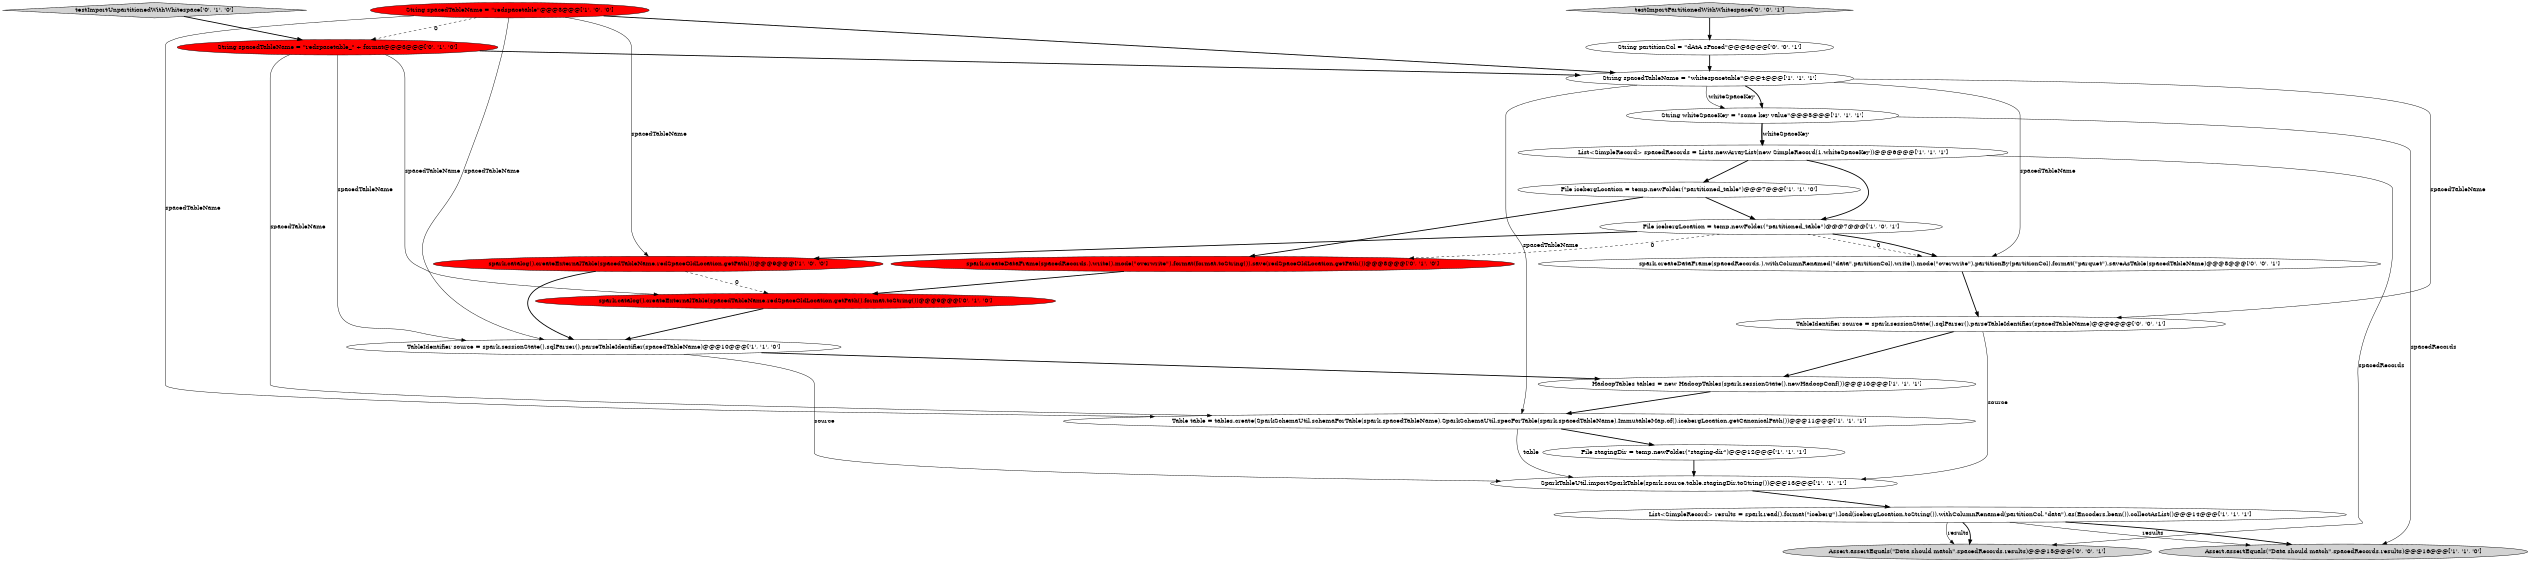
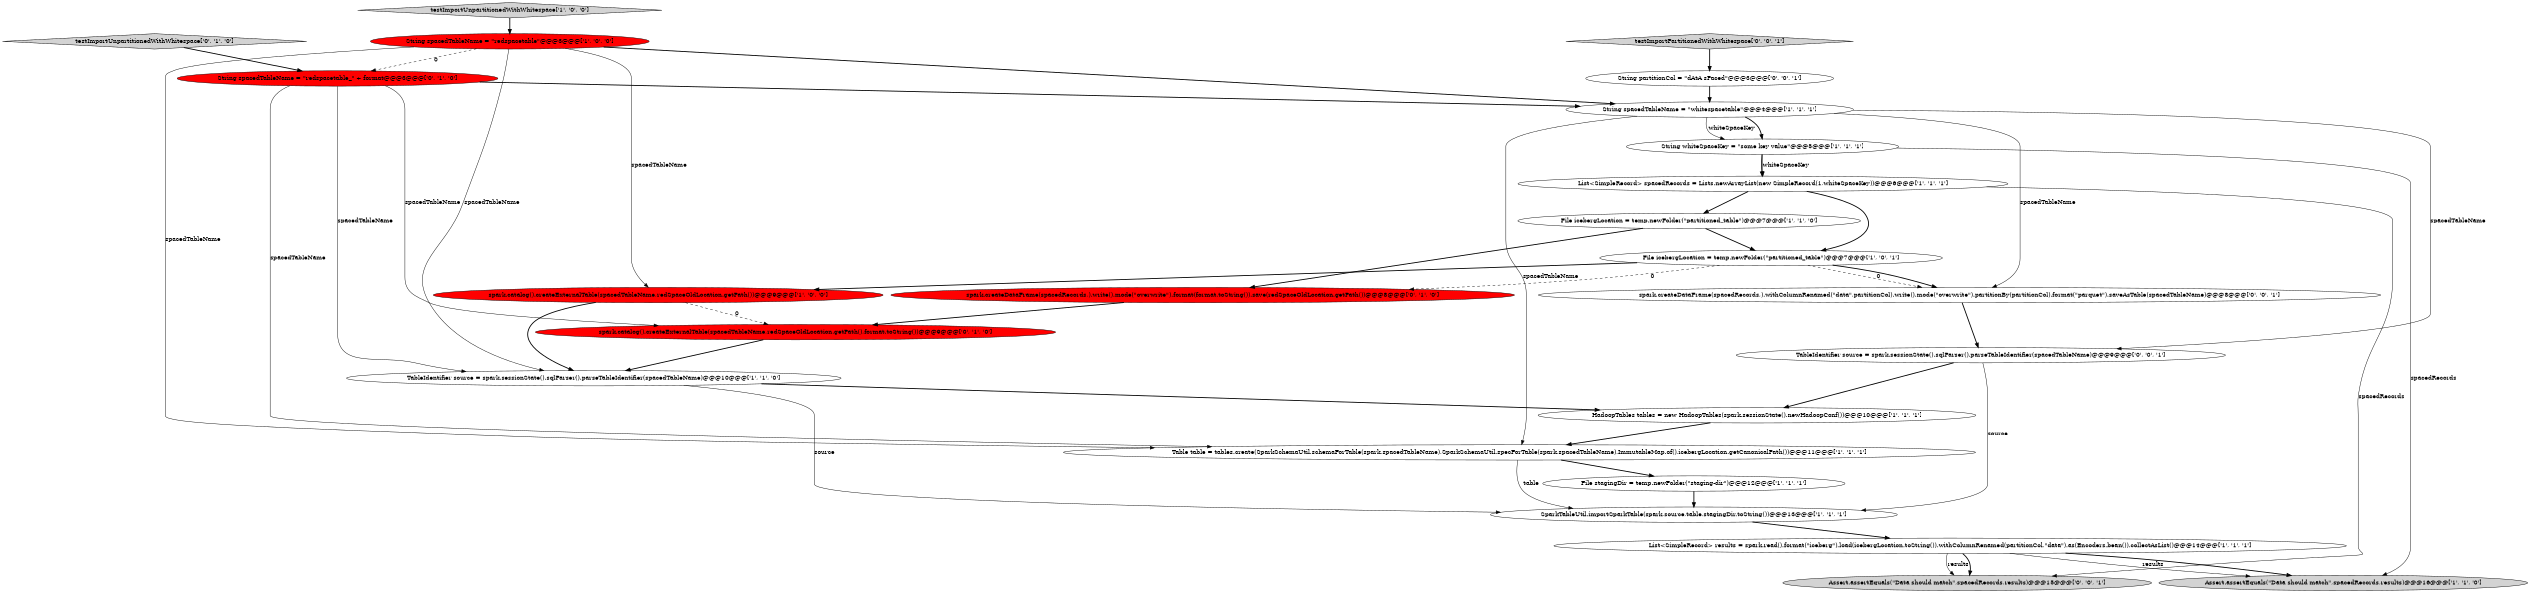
node "testImportUnpartitionedWithWhitespace['1', '0', '0']": added
